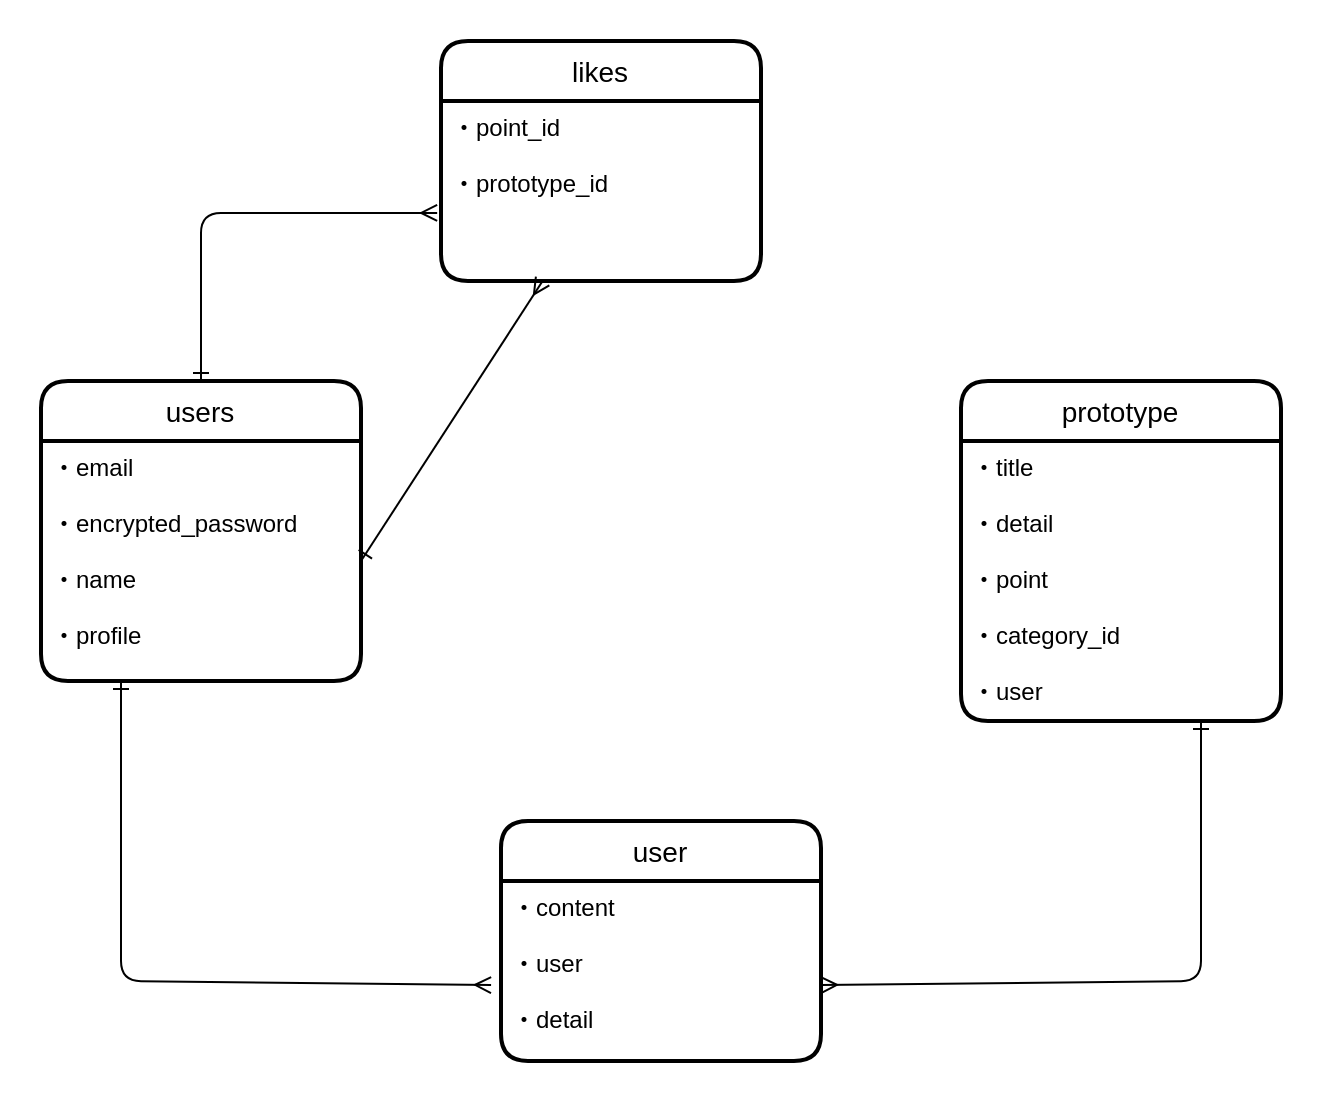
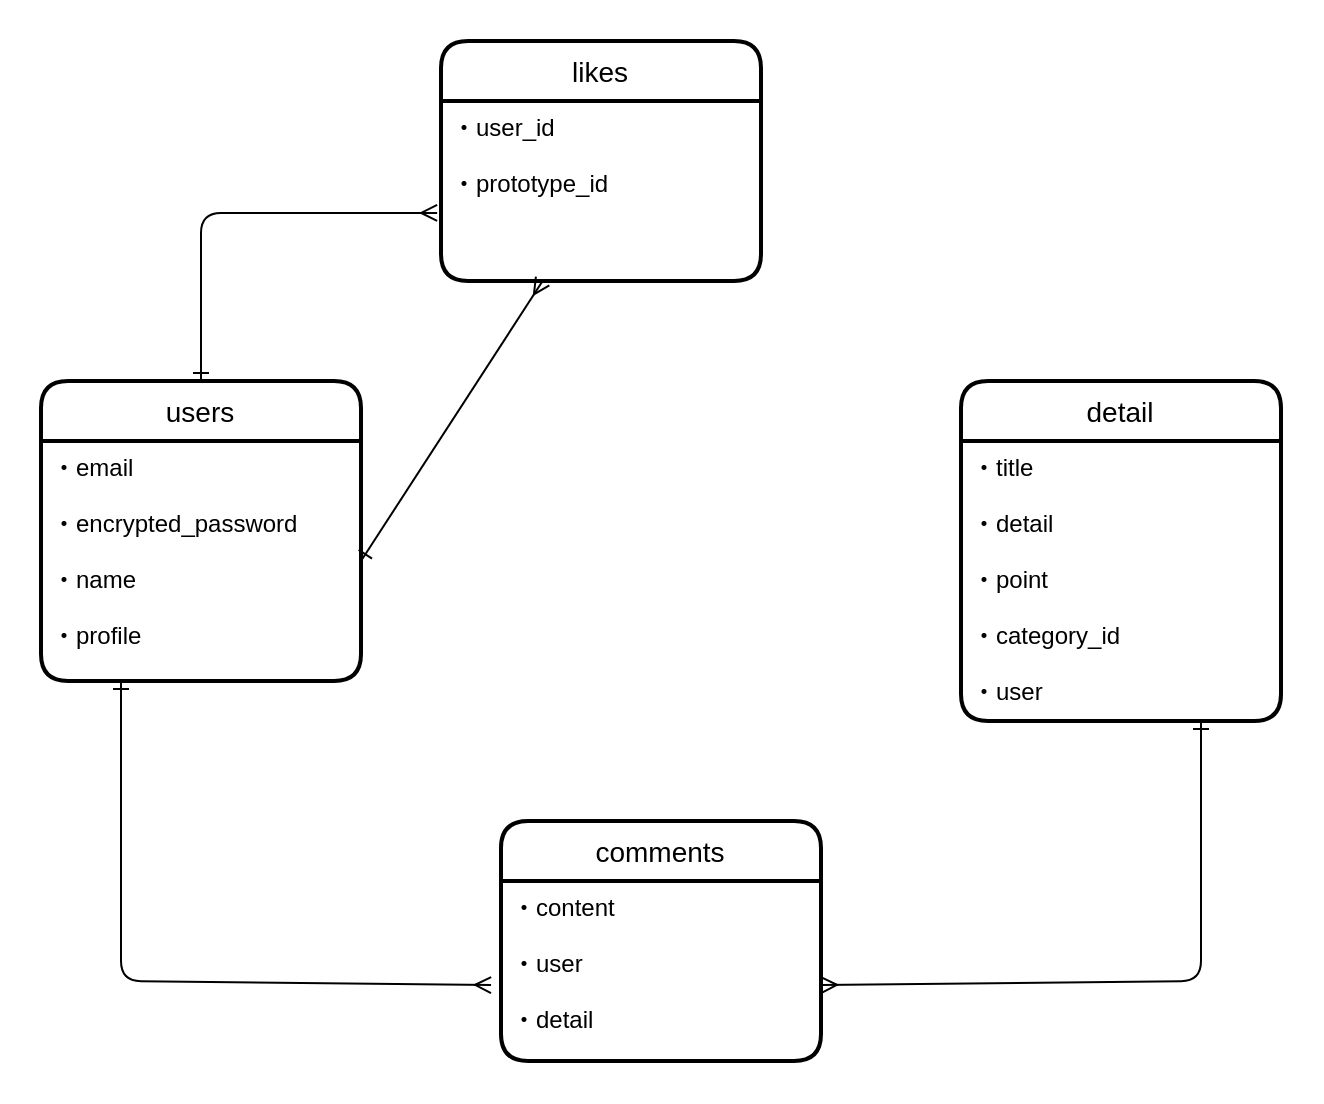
node "・point_id ・prototype_id": label "・point_id ・prototype_id" -> "・user_id ・prototype_id"
node "prototype": label "prototype" -> "detail"
node "user": label "user" -> "comments"
